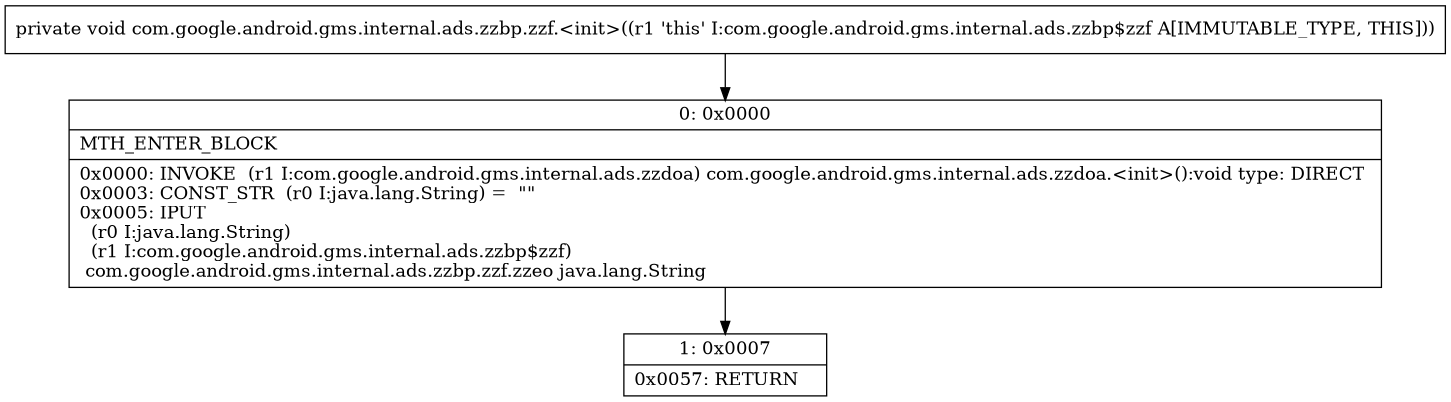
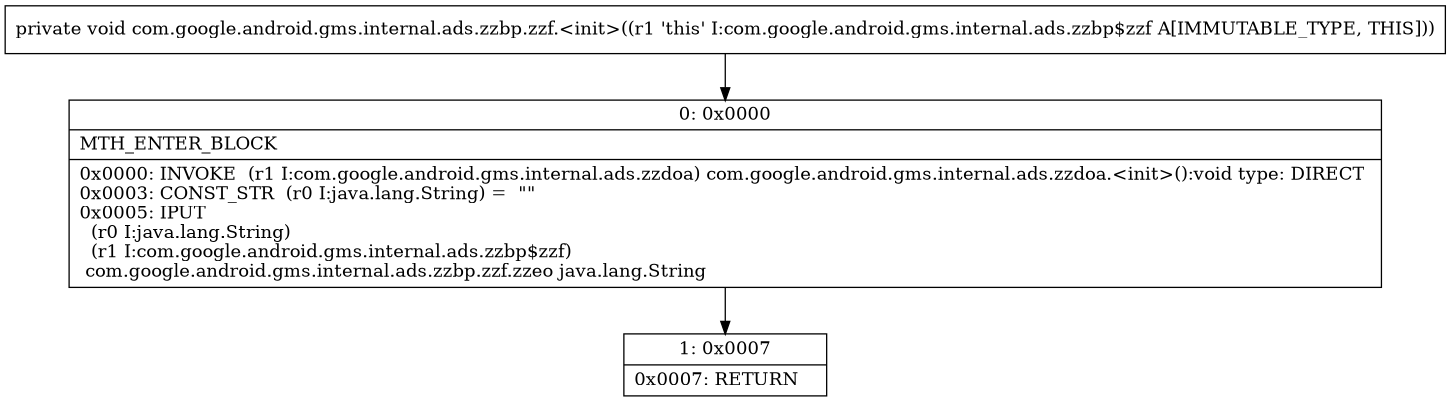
node "1: 0x0007": text "0x0057: RETURN" -> "0x0007: RETURN"
